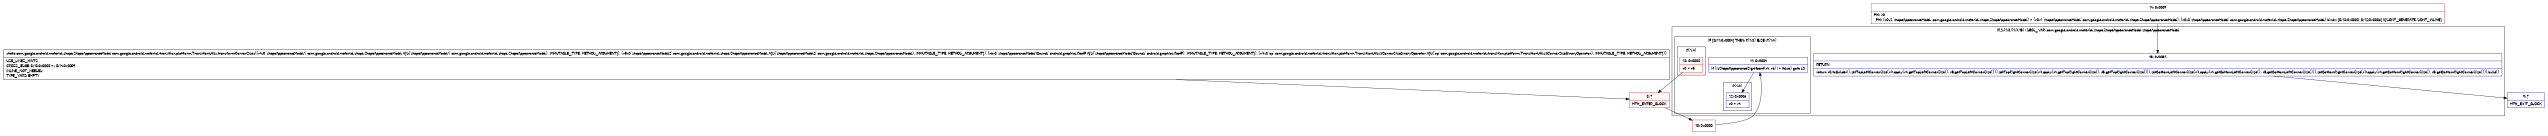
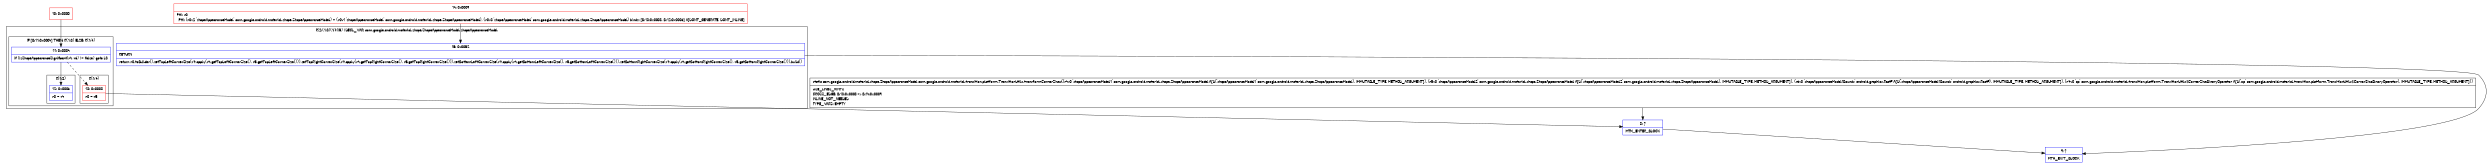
edge "11: 0x0004" -> "13: 0x0008": added
node "8: ?": color red -> blue
edge "8: ?" -> "10: 0x0000": now "8: ?" -> "9: ?"
